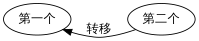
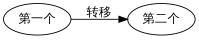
edge "第二个" -> "第一个": reversed
